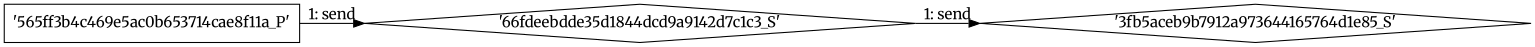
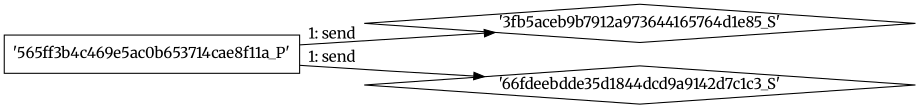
edge "'66fdeebdde35d1844dcd9a9142d7c1c3_S'" -> "'3fb5aceb9b7912a973644165764d1e85_S'": now "'565ff3b4c469e5ac0b653714cae8f11a_P'" -> "'3fb5aceb9b7912a973644165764d1e85_S'"
